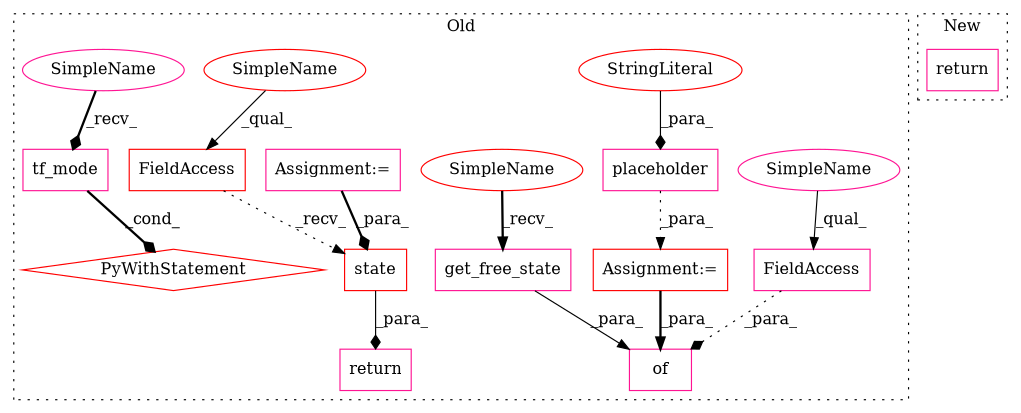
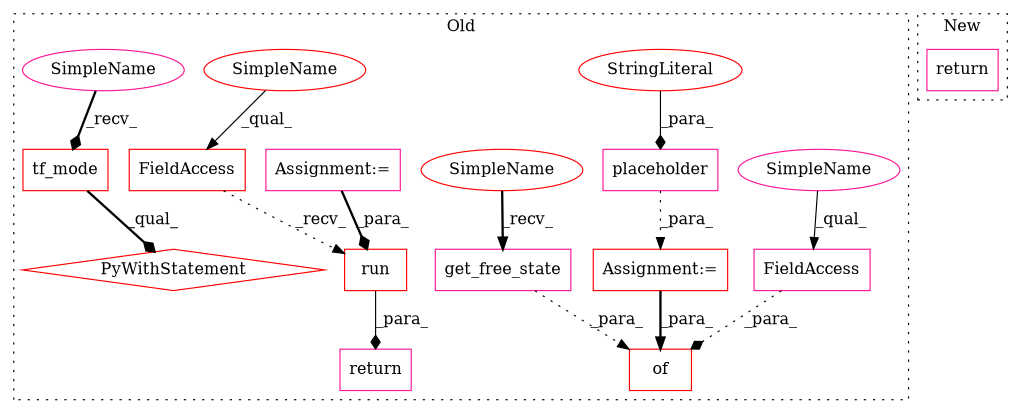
node "tf_mode": color deeppink -> red
edge "tf_mode" -> "PyWithStatement": label "_cond_" -> "_qual_"
node "state": label "state" -> "run"
edge "get_free_state" -> "of": style solid -> dotted
node "of": color deeppink -> red
